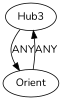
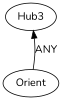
edge "Hub3" -> "Orient": removed, label "ANY"
